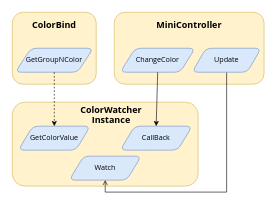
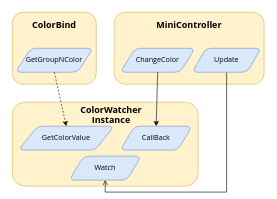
node "GetColorValue": size 72x24 -> 96x24
